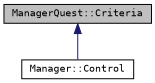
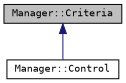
node "ManagerQuest::Criteria": label "ManagerQuest::Criteria" -> "Manager::Criteria"
